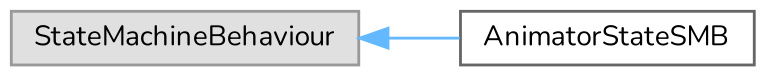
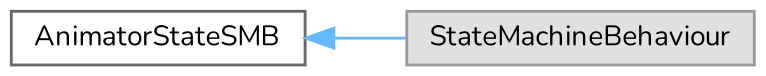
edge "AnimatorStateSMB" -> "StateMachineBehaviour": reversed
